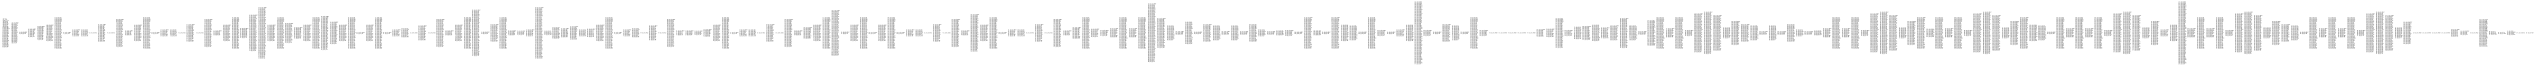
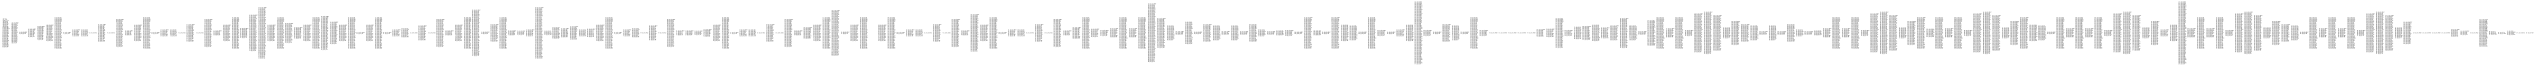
node "12d5: [NO_SSA] JUMPDEST 12d6: [NO_SSA] JUMP": removed
